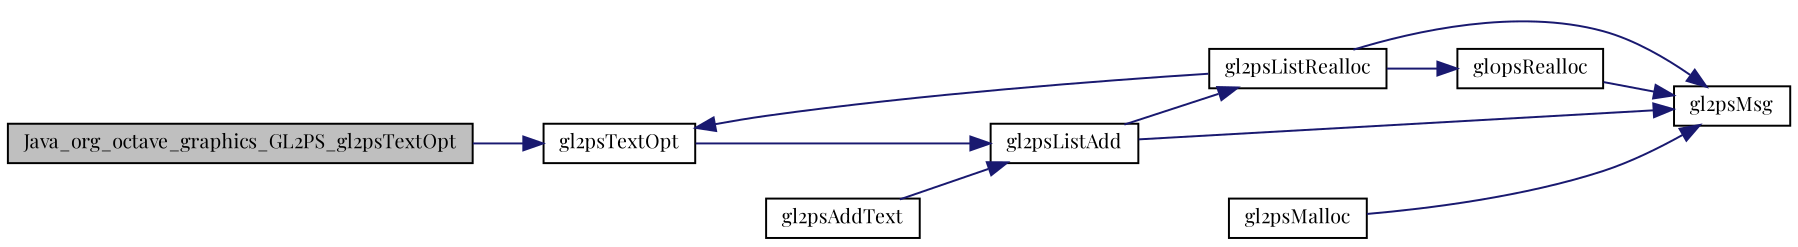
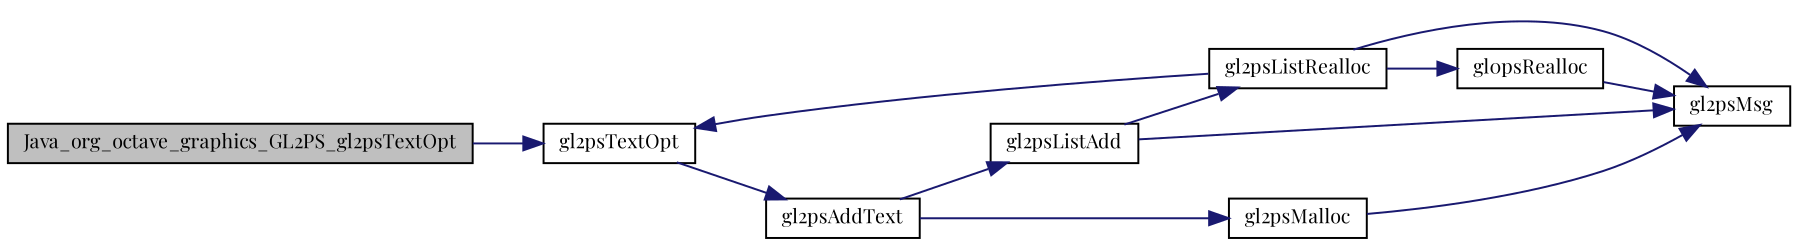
edge "gl2psTextOpt" -> "gl2psListAdd": now "gl2psTextOpt" -> "gl2psAddText"
edge "gl2psAddText" -> "gl2psMalloc": added
